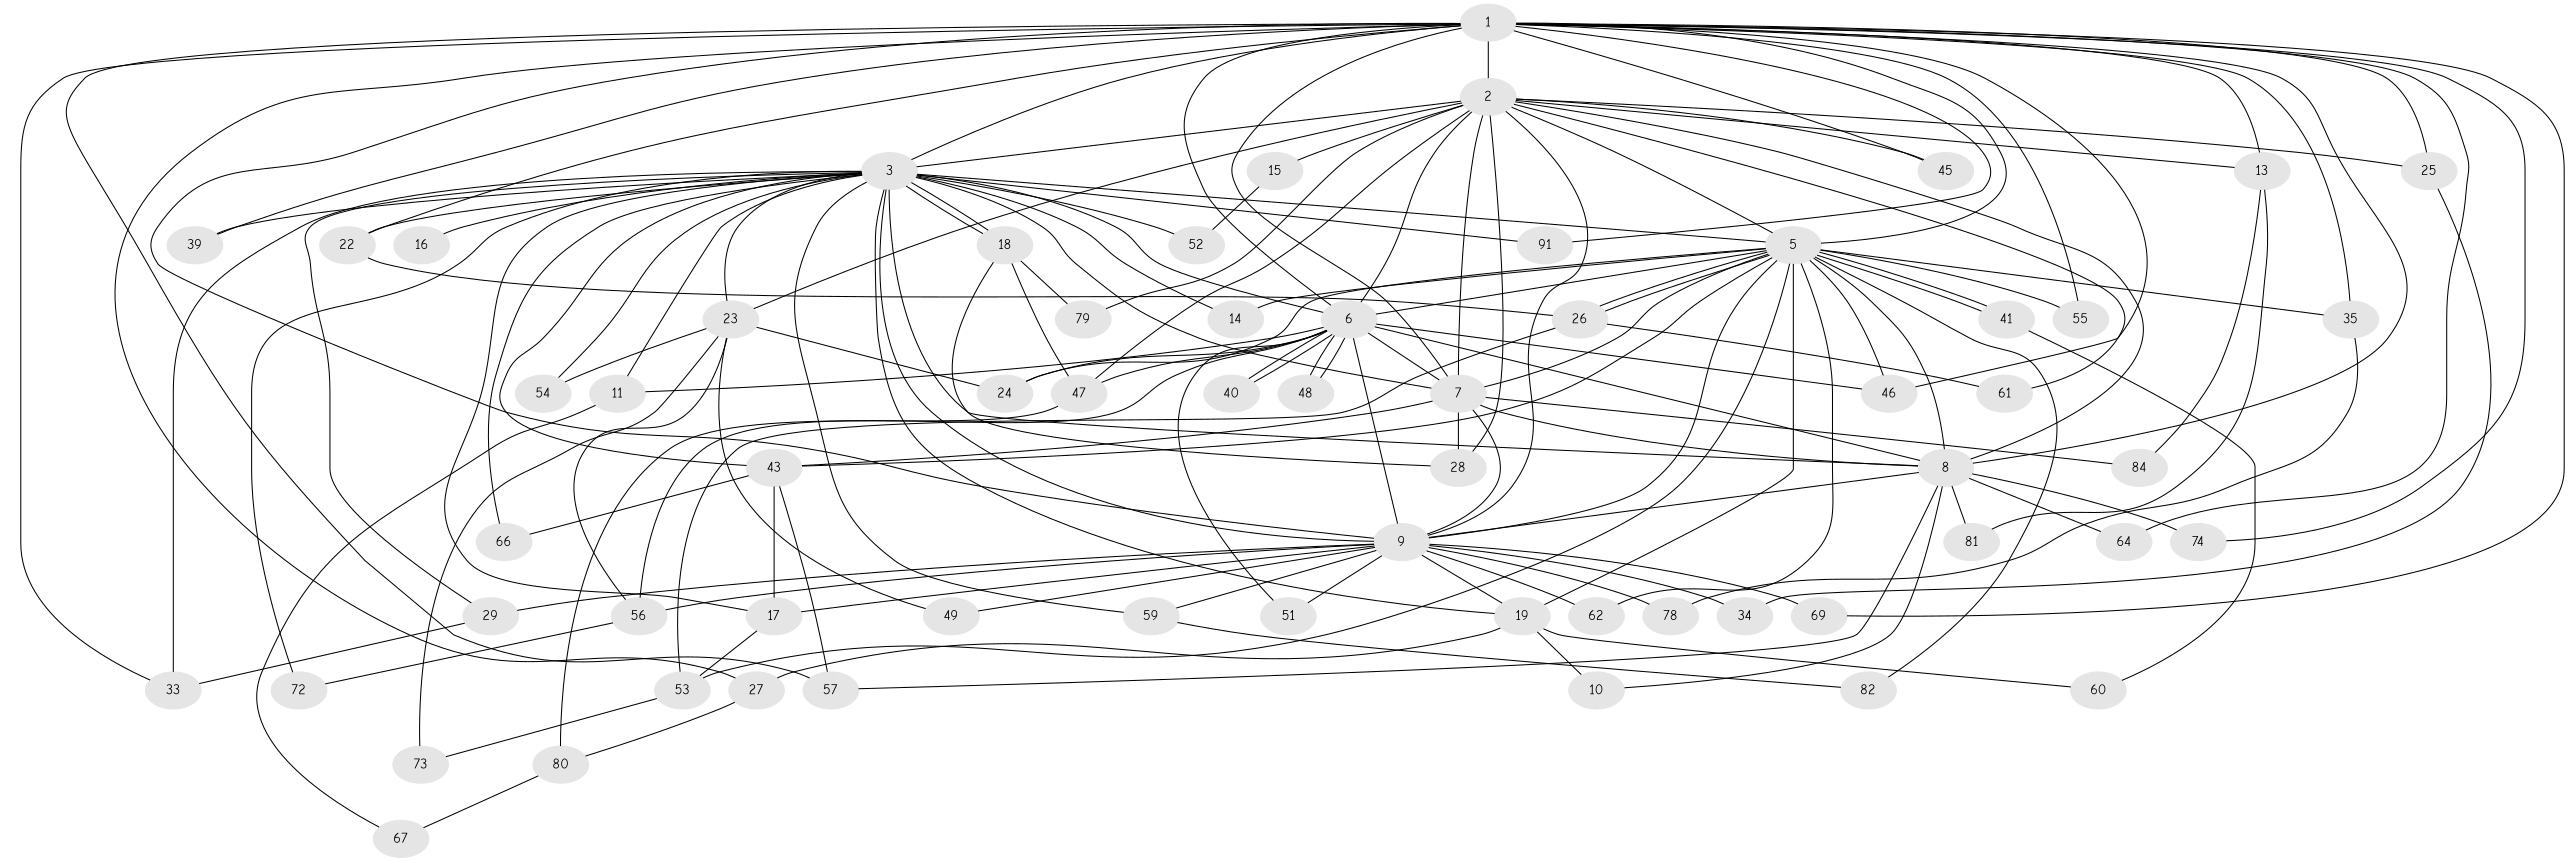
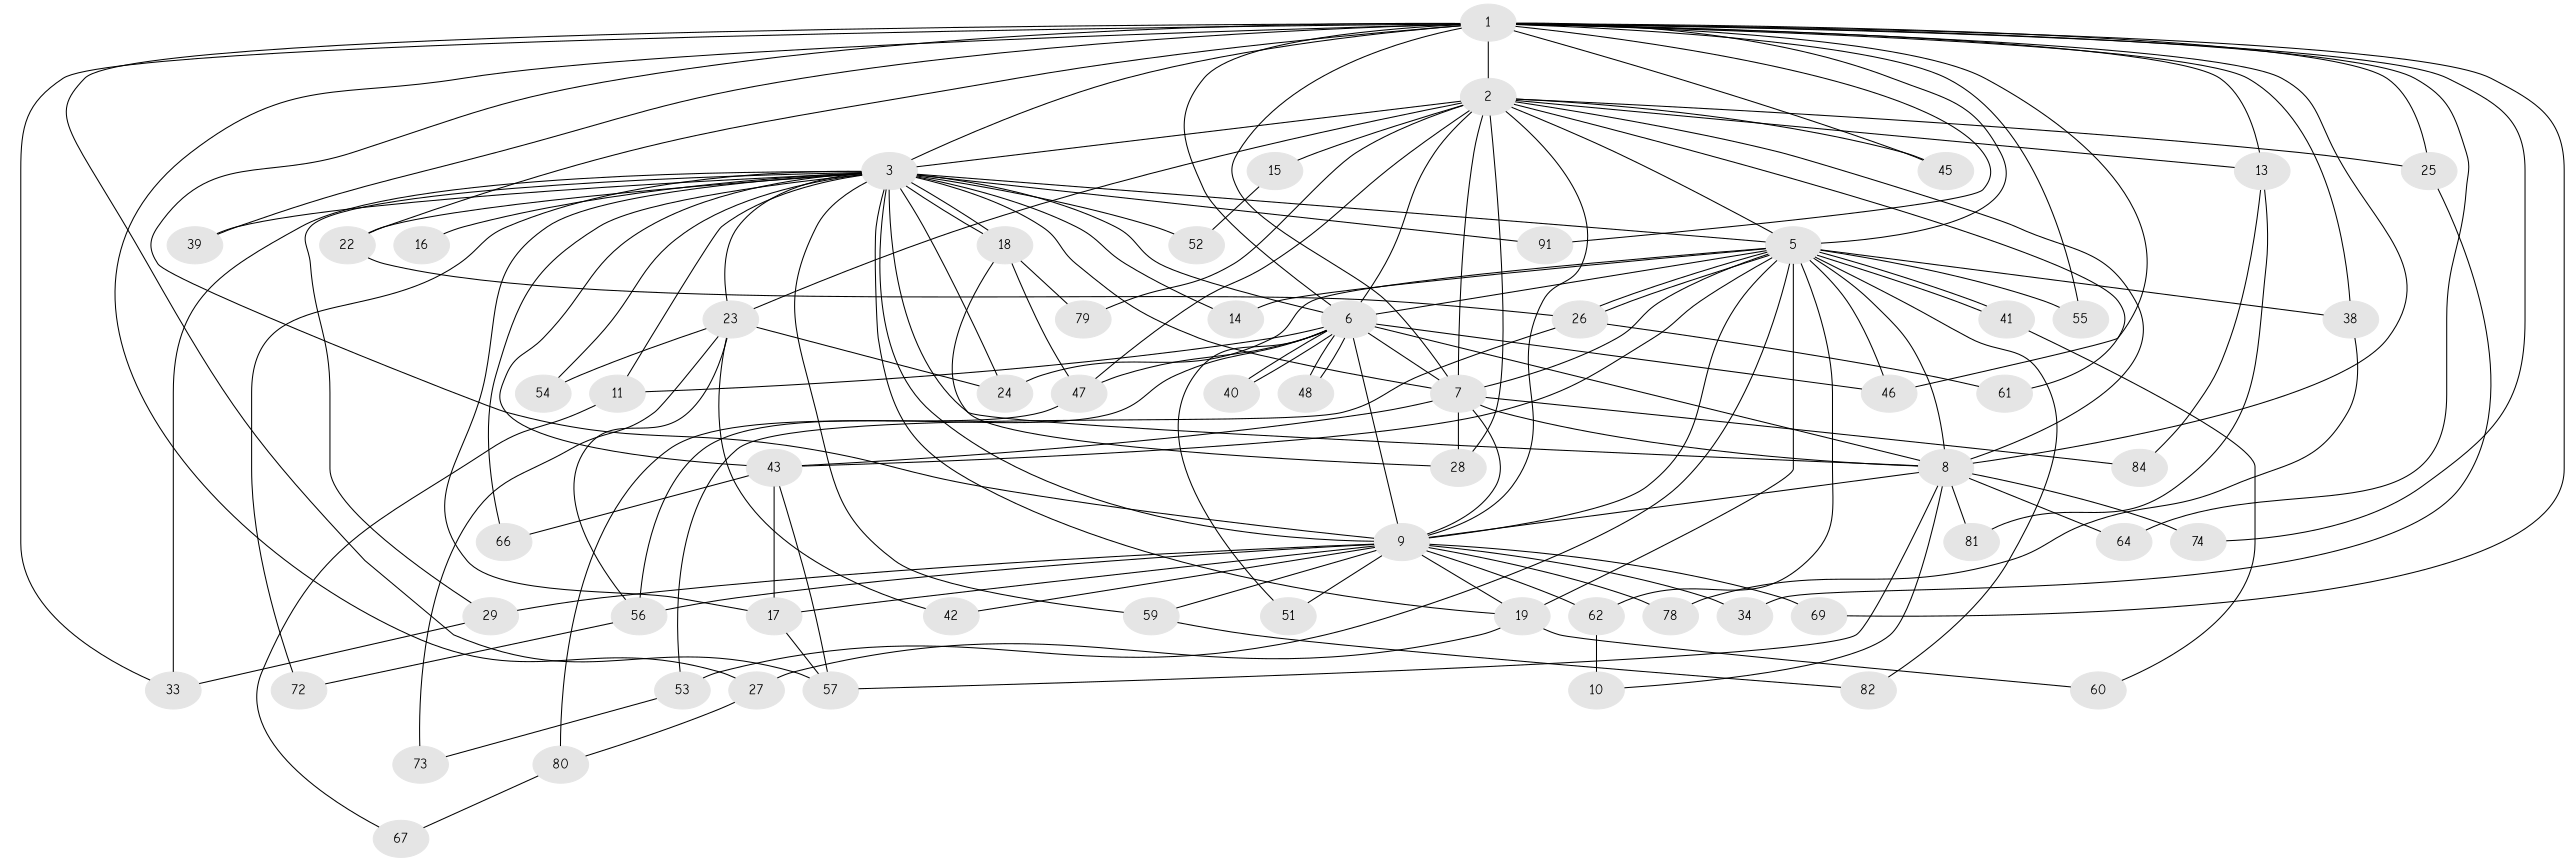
node "35": label "35" -> "38"
edge "6" -- "24": now "3" -- "24"
node "49": label "49" -> "42"
edge "17" -- "53": now "17" -- "57"
edge "19" -- "10": now "62" -- "10"
